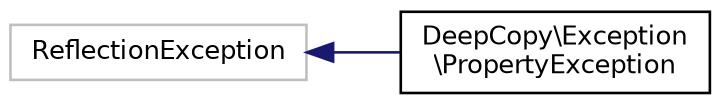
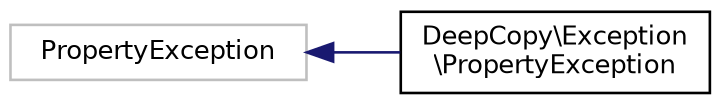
node "ReflectionException": label "ReflectionException" -> "PropertyException"
